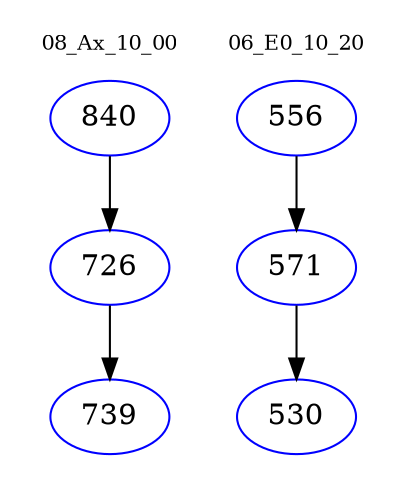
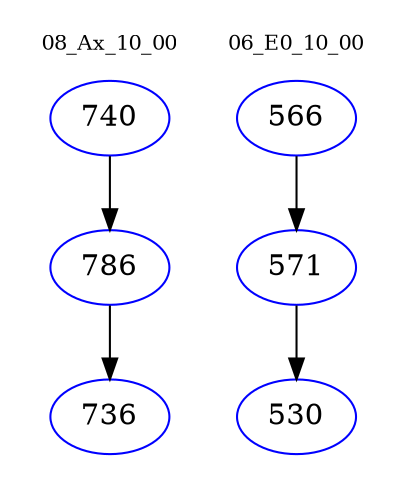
cluster "06_E0_10_20": label "06_E0_10_20" -> "06_E0_10_00"
node "840": label "840" -> "740"
node "556": label "556" -> "566"
node "726": label "726" -> "786"
node "739": label "739" -> "736"
